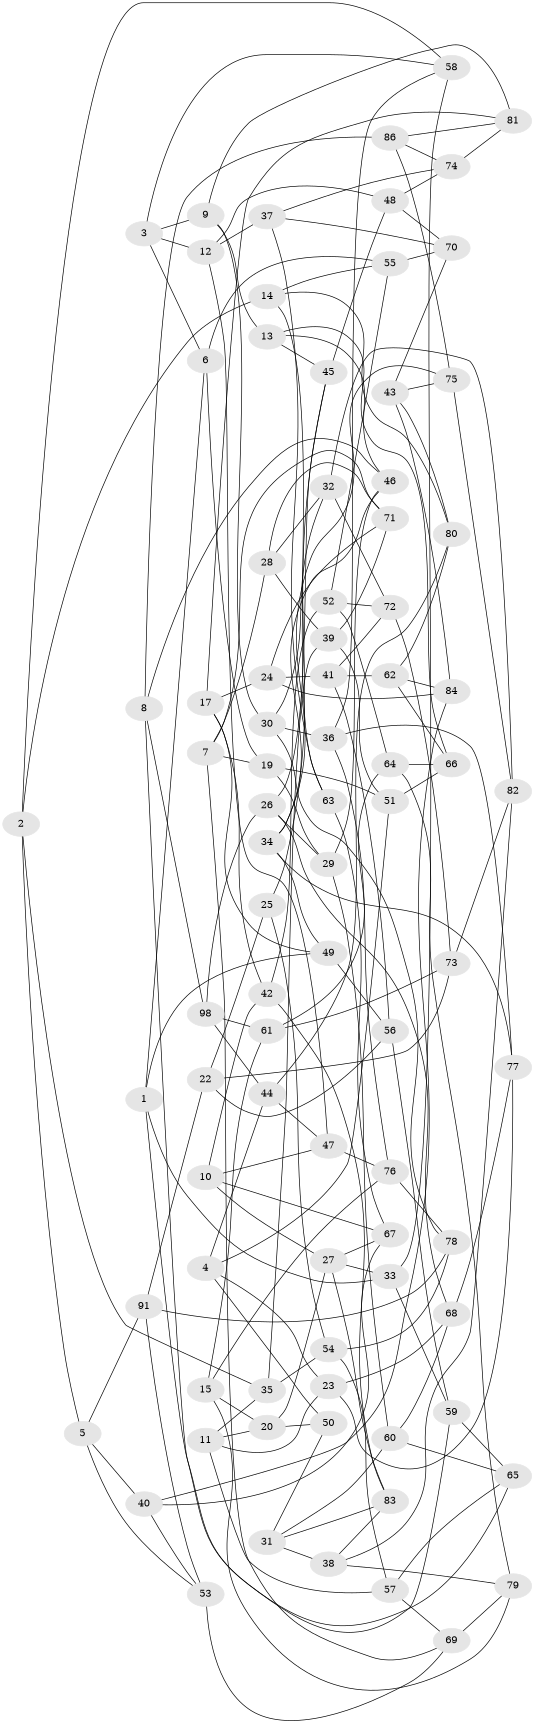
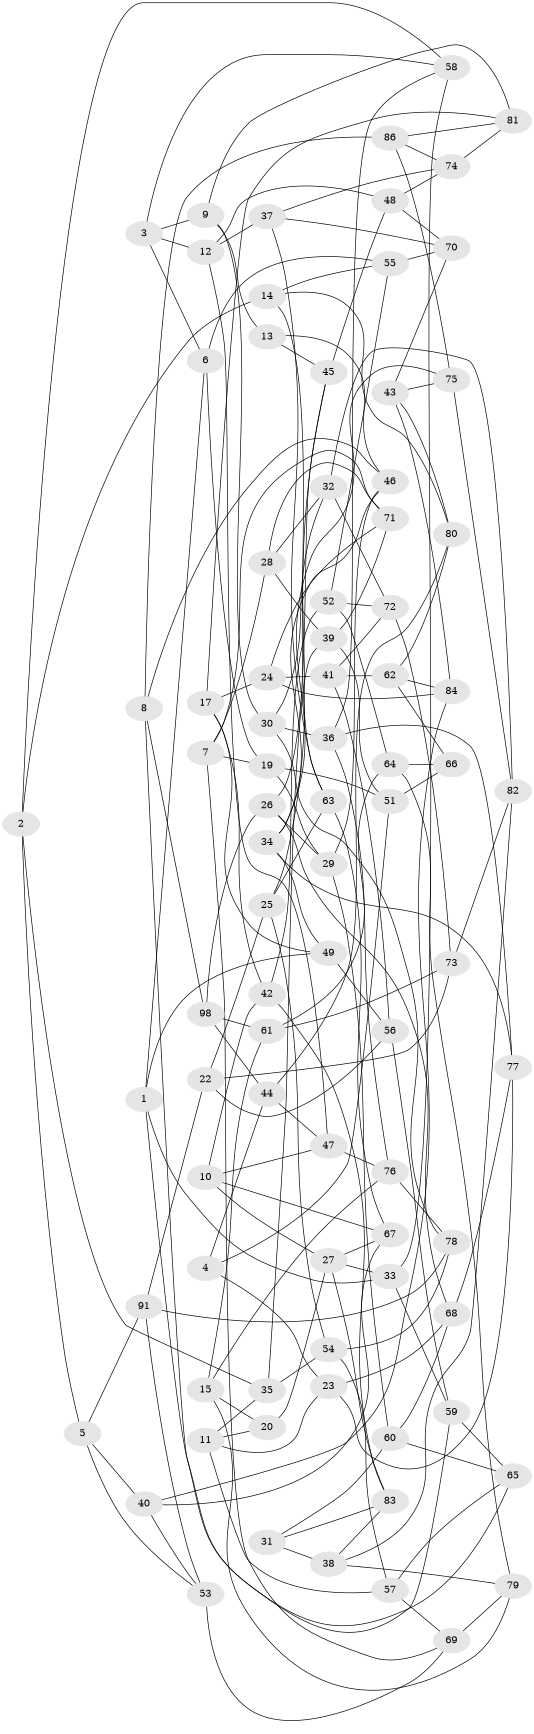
edge "13" -- "66": removed
edge "63" -- "25": added
node "50": removed
